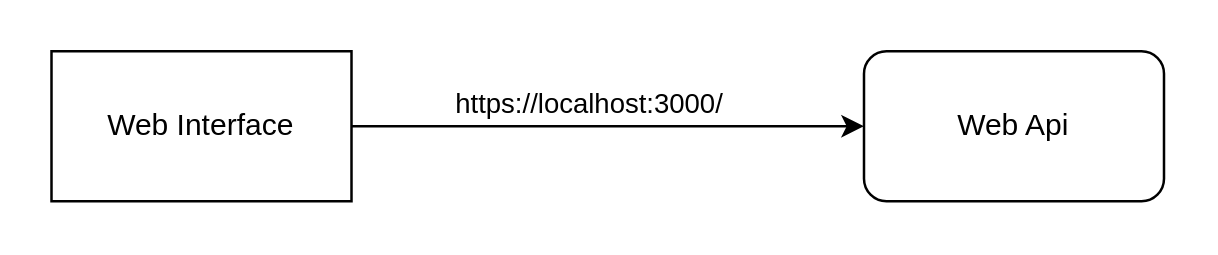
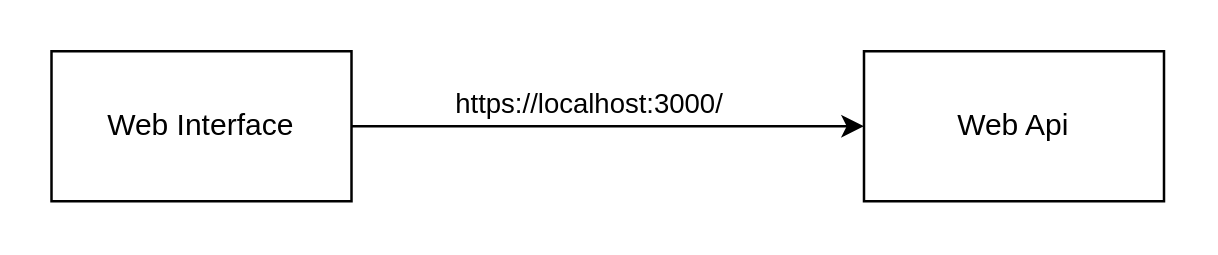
node "Web Api": shape rounded rectangle -> rectangle
